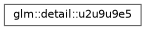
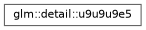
node "glm::detail::u2u9u9e5": label "glm::detail::u2u9u9e5" -> "glm::detail::u9u9u9e5"
